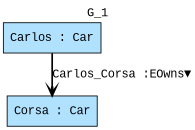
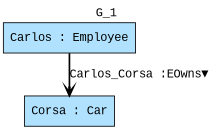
node "Carlos : Car": label "Carlos : Car" -> "Carlos : Employee"
